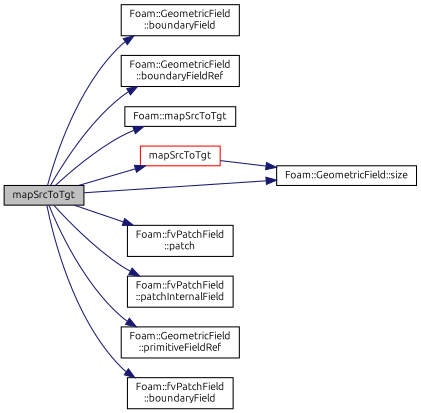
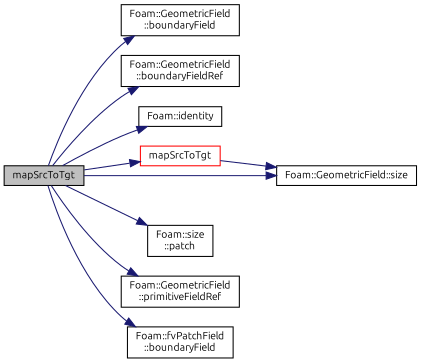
node "Foam::mapSrcToTgt": label "Foam::mapSrcToTgt" -> "Foam::identity"
node "Foam::fvPatchField ::patch": label "Foam::fvPatchField ::patch" -> "Foam::size ::patch"
node "Foam::fvPatchField ::patchInternalField": removed
